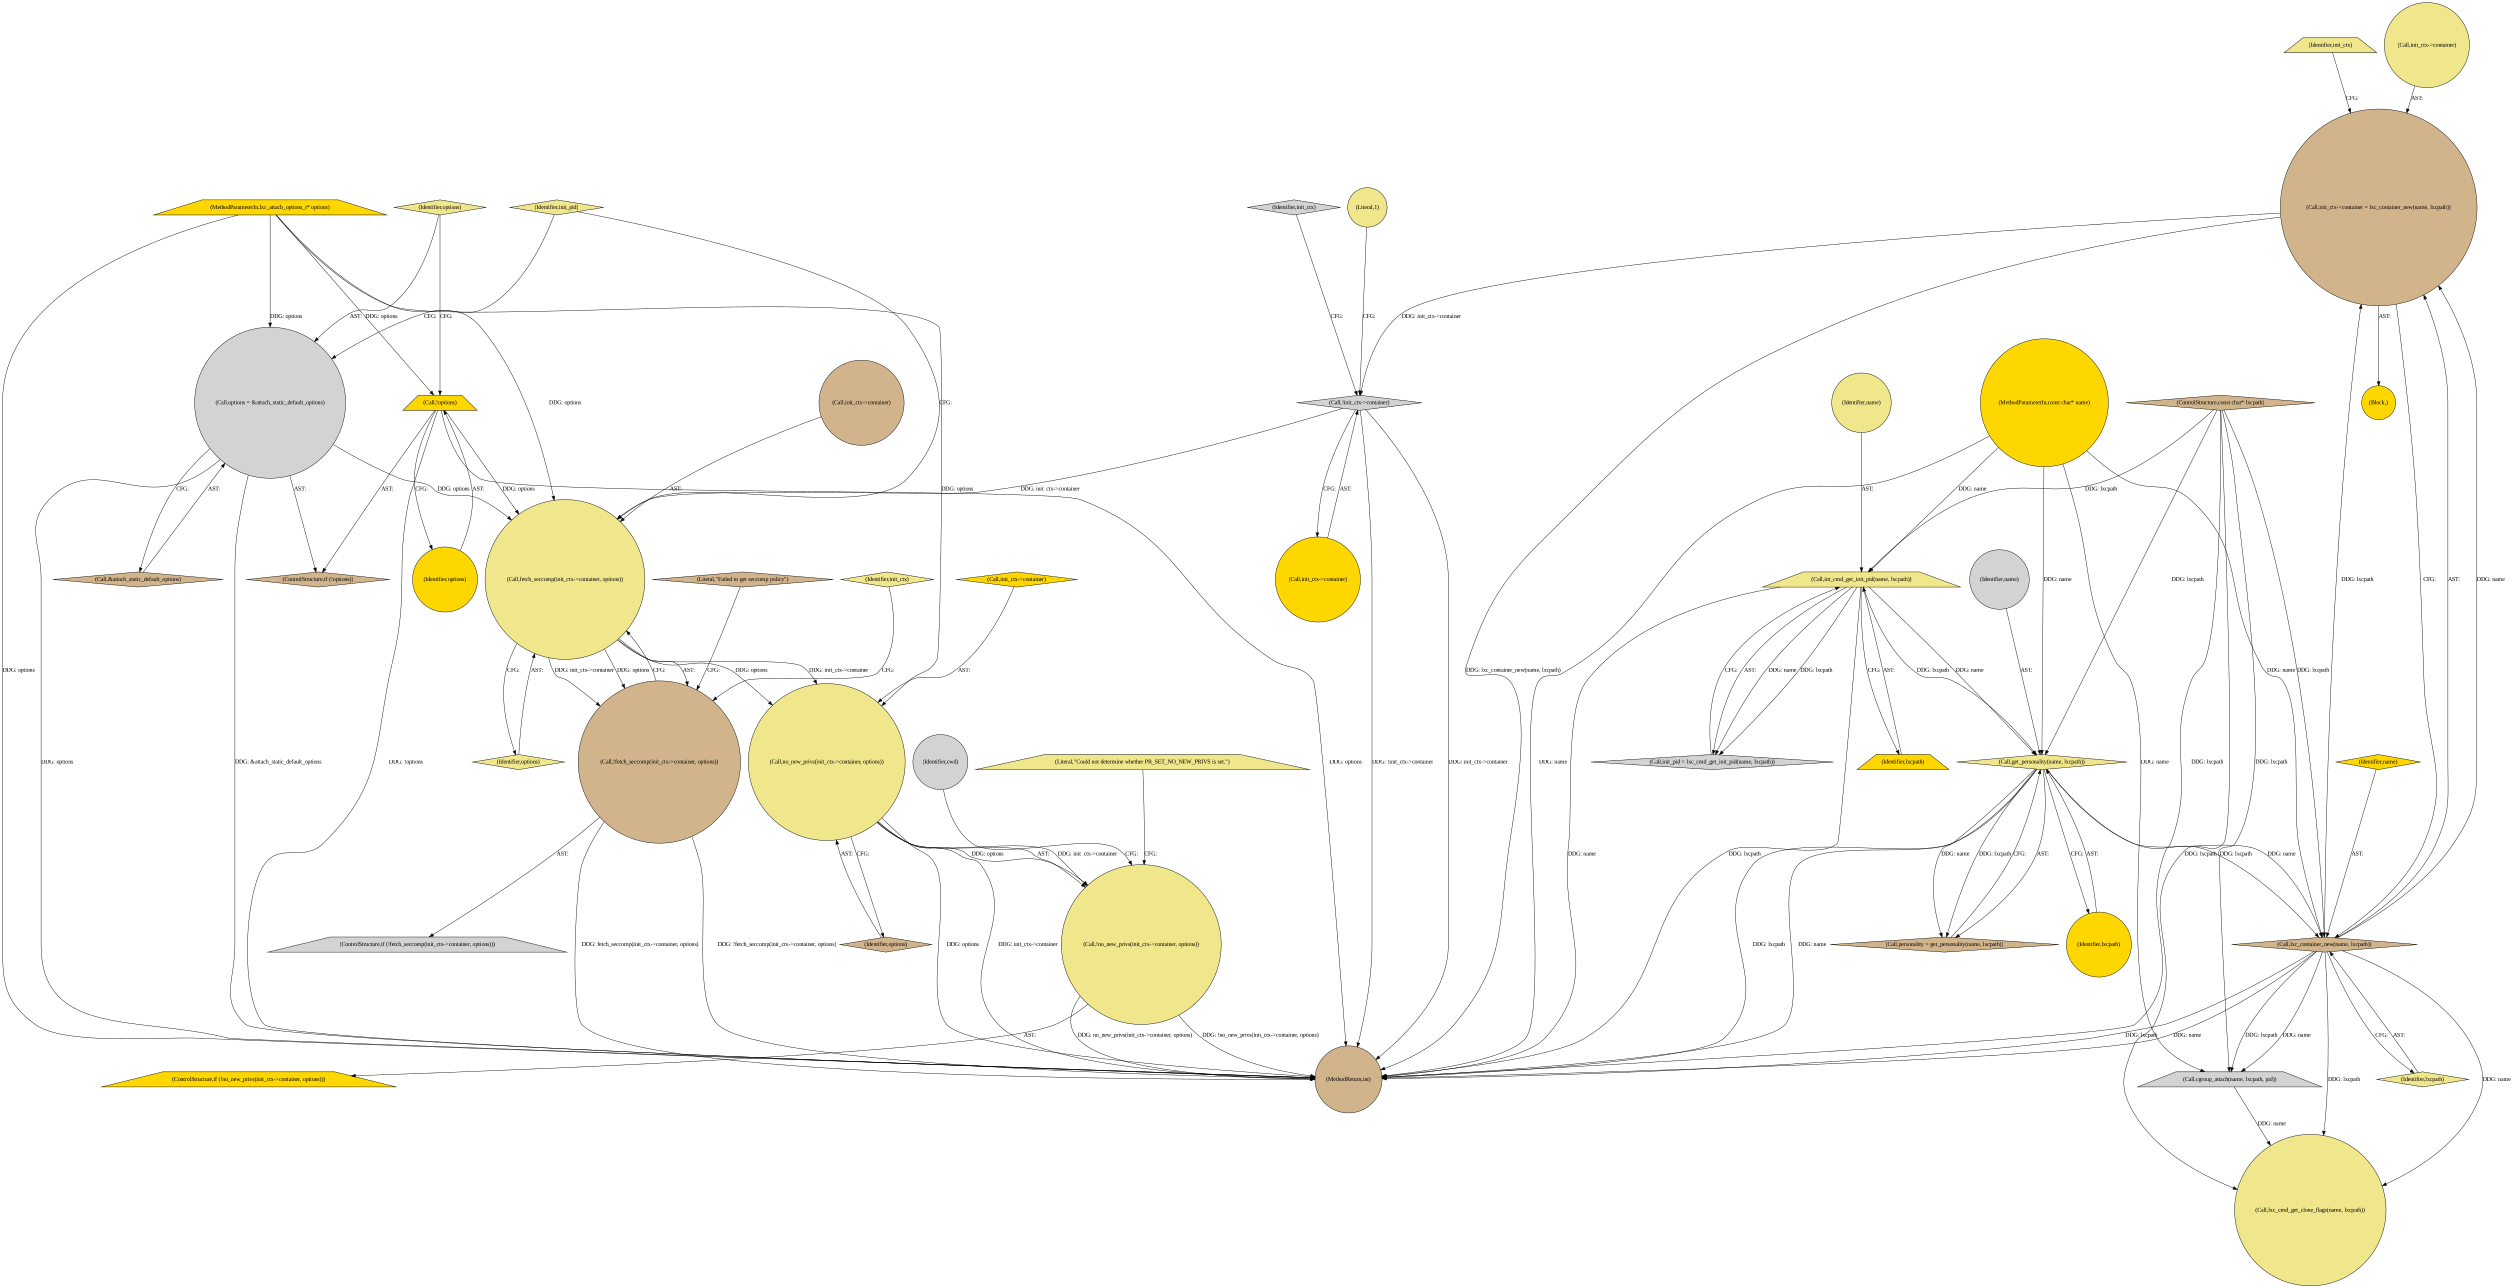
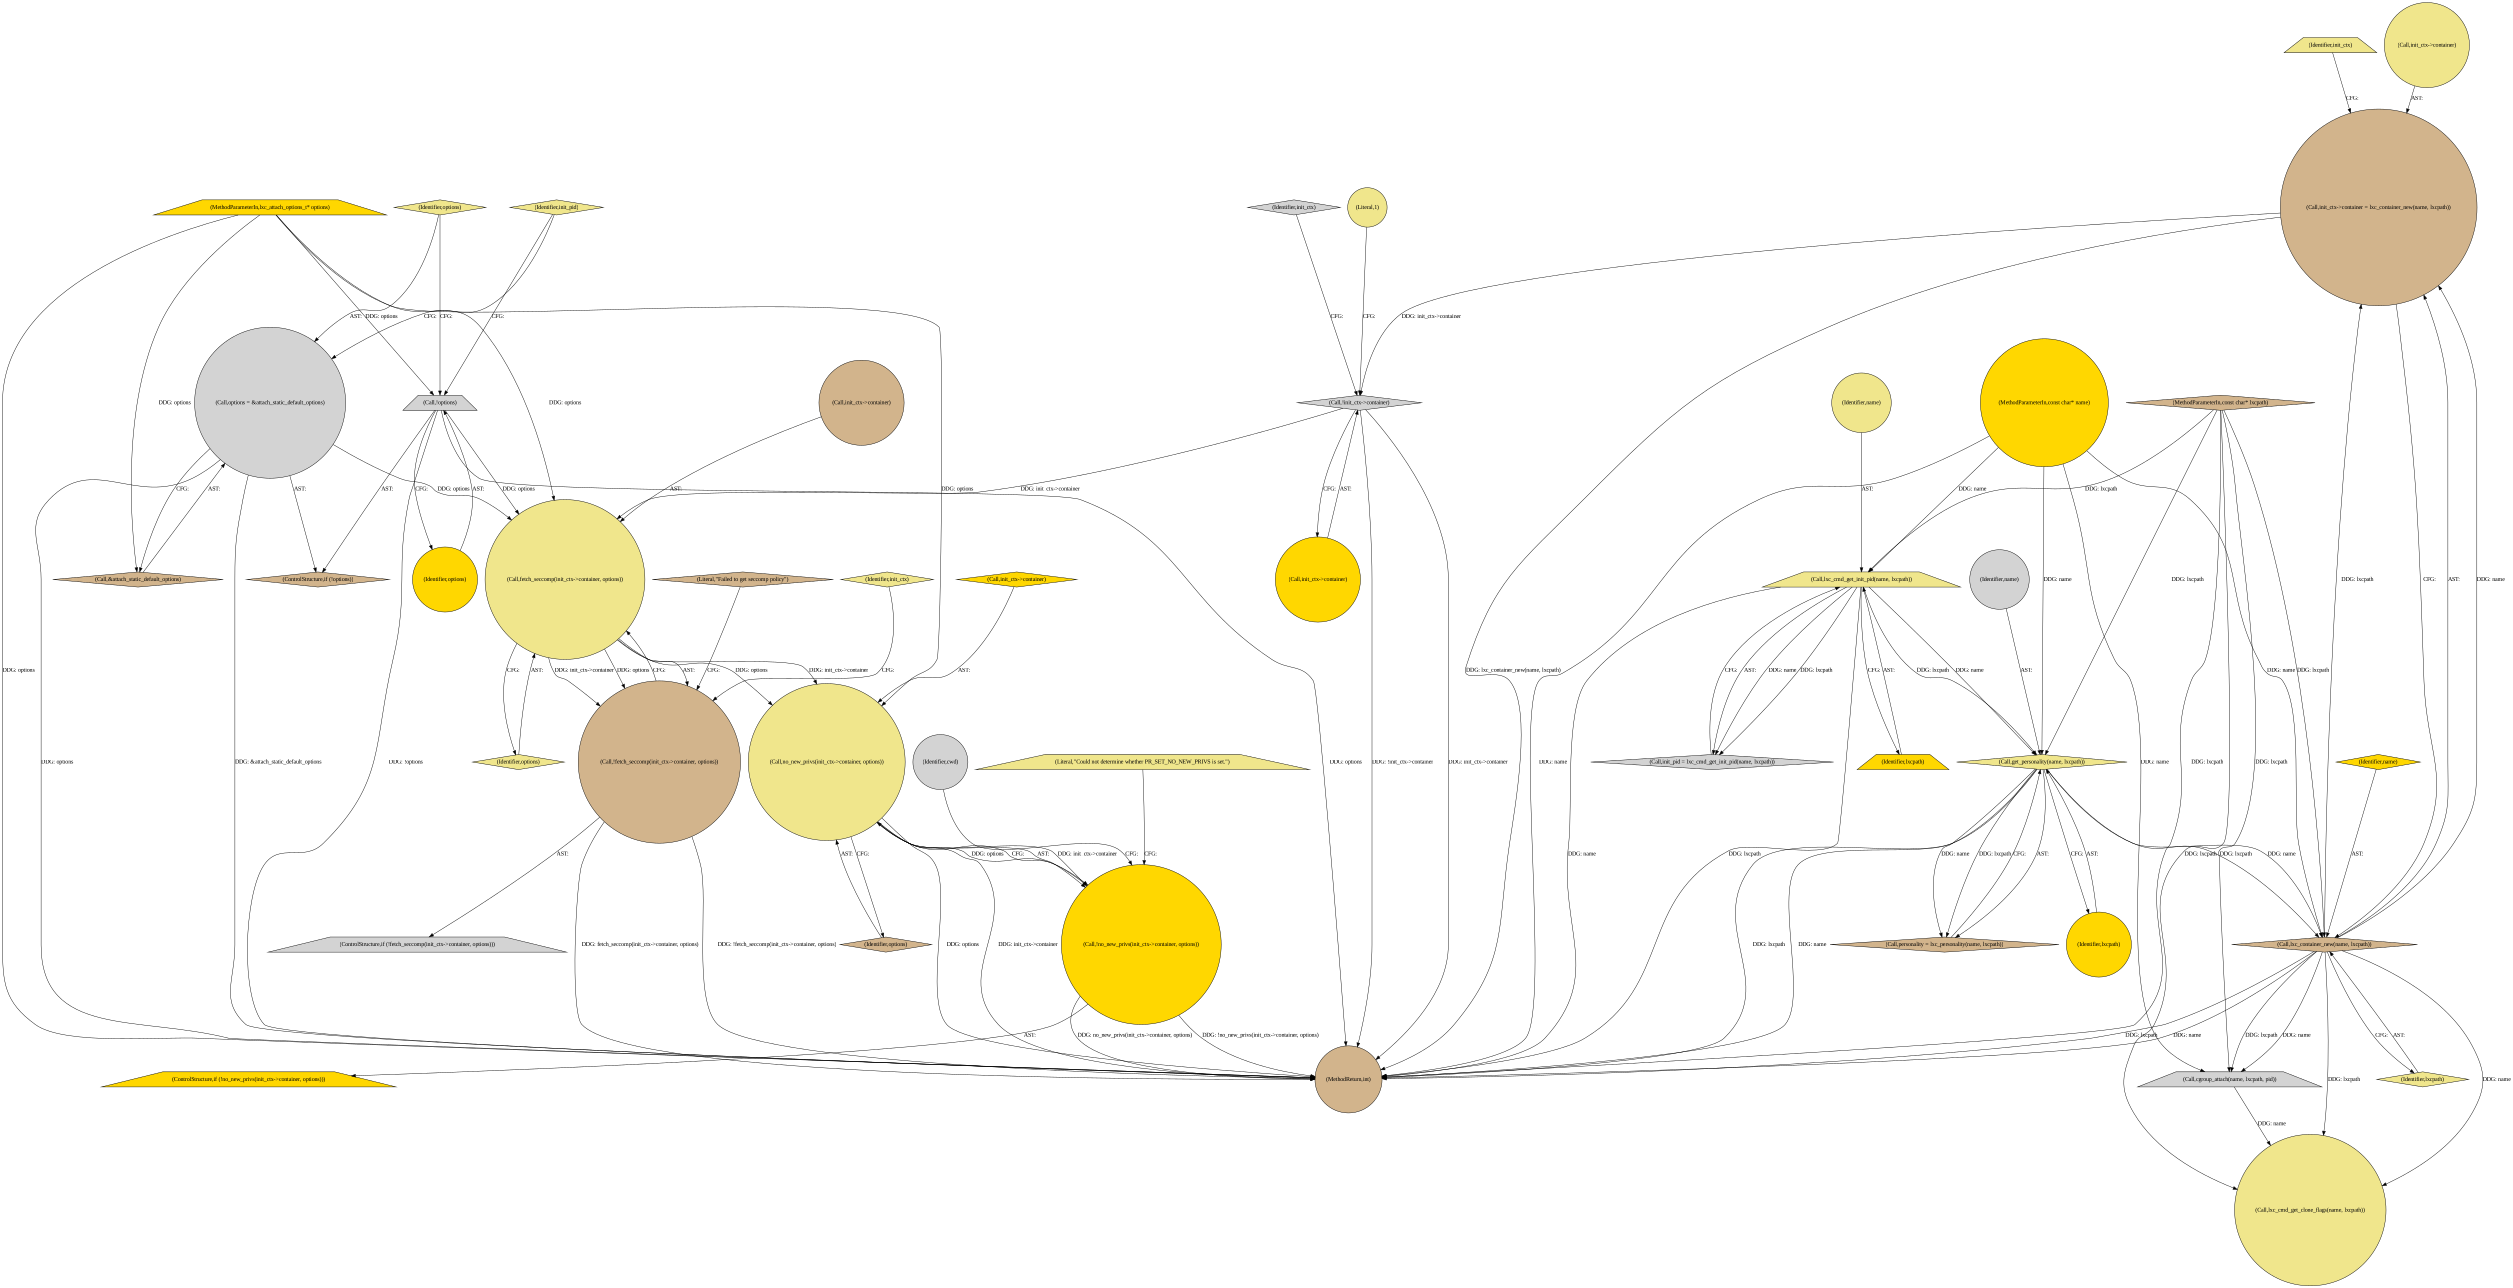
edge "(MethodParameterIn,lxc_attach_options_t* options)" -> "(Call,options = &attach_static_default_options)": now "(MethodParameterIn,lxc_attach_options_t* options)" -> "(Call,&attach_static_default_options)"
edge "(Identifier,init_pid)" -> "(Call,fetch_seccomp(init_ctx->container, options))": now "(Identifier,init_pid)" -> "(Call,!options)"
node "(Call,!options)": fillcolor gold -> lightgrey
node "(ControlStructure,const char* lxcpath)": label "(ControlStructure,const char* lxcpath)" -> "(MethodParameterIn,const char* lxcpath)"
node "(Block,)": removed
node "(Call,int_cmd_get_init_pid(name, lxcpath))": label "(Call,int_cmd_get_init_pid(name, lxcpath))" -> "(Call,lxc_cmd_get_init_pid(name, lxcpath))"
edge "(Call,!no_new_privs(init_ctx->container, options))" -> "(Call,no_new_privs(init_ctx->container, options))": added, label "CFG:"
node "(Call,!no_new_privs(init_ctx->container, options))": fillcolor khaki -> gold
node "(Call,personality = get_personality(name, lxcpath))": label "(Call,personality = get_personality(name, lxcpath))" -> "(Call,personality = lxc_personality(name, lxcpath))"
